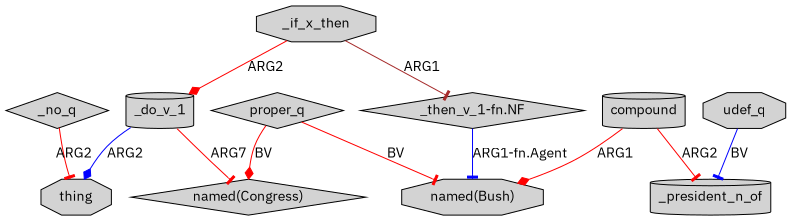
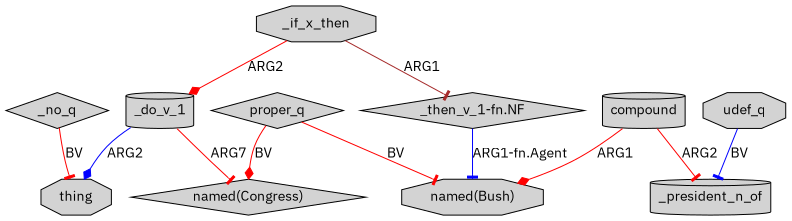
edge "_no_q" -> "thing": label "ARG2" -> "BV"
